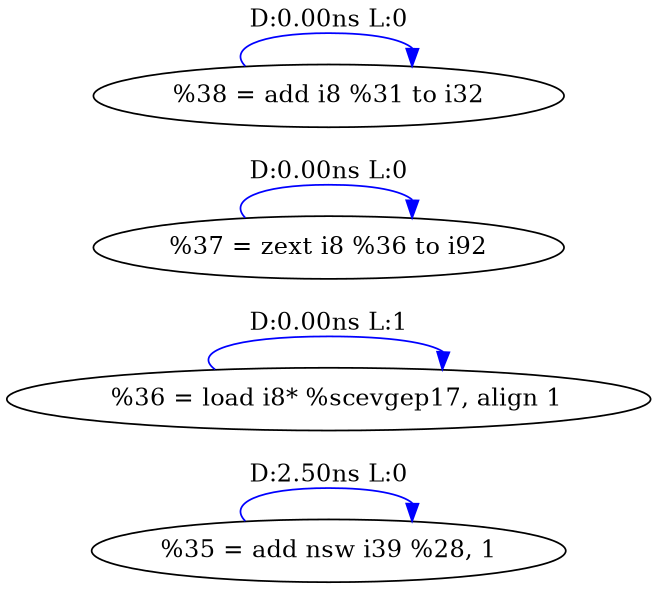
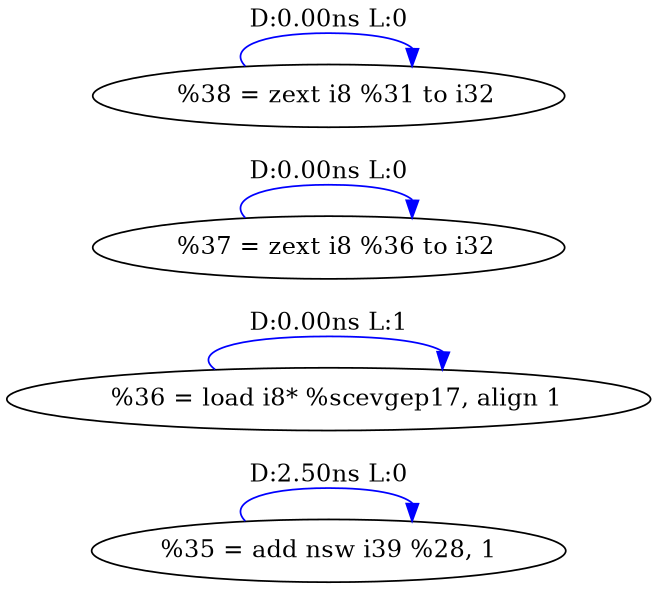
node "%38 = add i8 %31 to i32": label "%38 = add i8 %31 to i32" -> "%38 = zext i8 %31 to i32"
node "%37 = zext i8 %36 to i92": label "%37 = zext i8 %36 to i92" -> "%37 = zext i8 %36 to i32"
